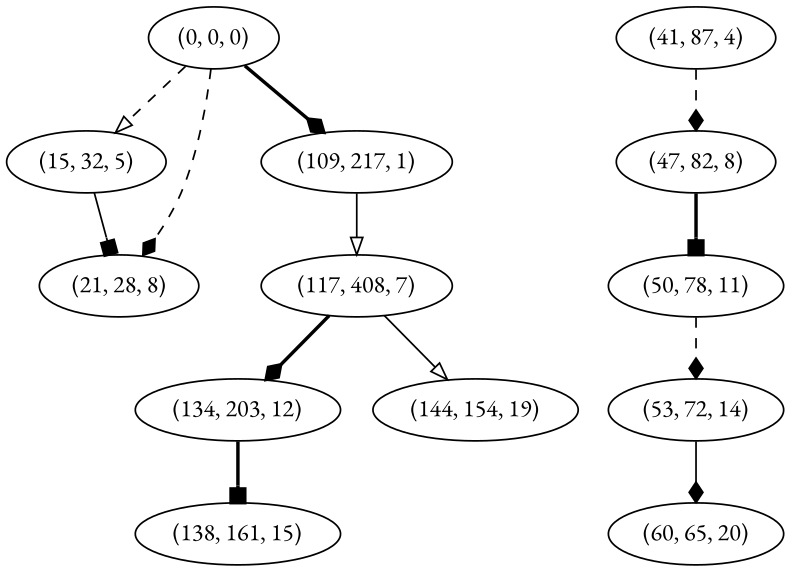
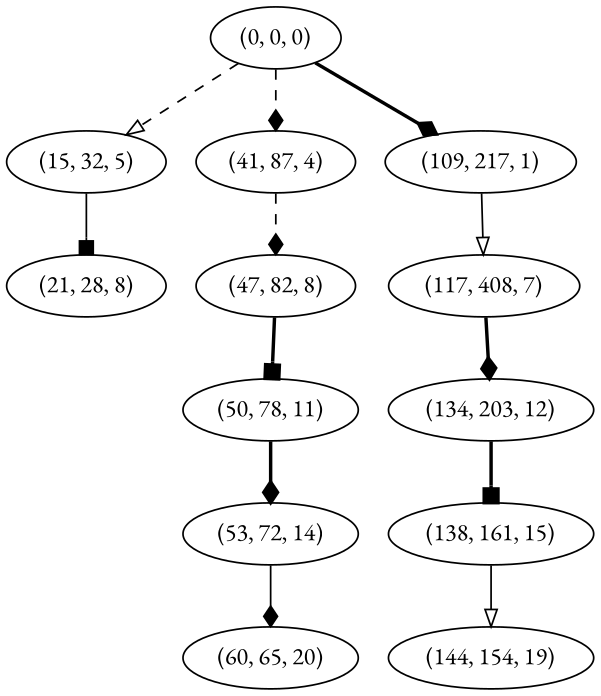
edge "(0, 0, 0)" -> "(21, 28, 8)": now "(0, 0, 0)" -> "(41, 87, 4)"
edge "(50, 78, 11)" -> "(53, 72, 14)": style dashed -> bold
edge "(117, 408, 7)" -> "(144, 154, 19)": now "(138, 161, 15)" -> "(144, 154, 19)"
